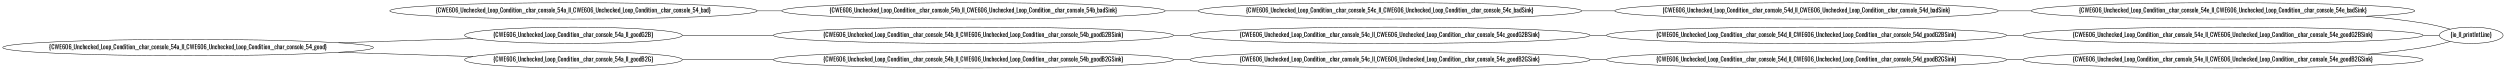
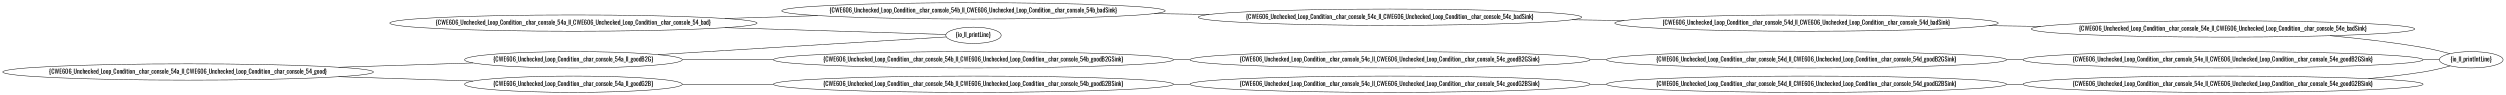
node "{io_ll_printLine}": added
